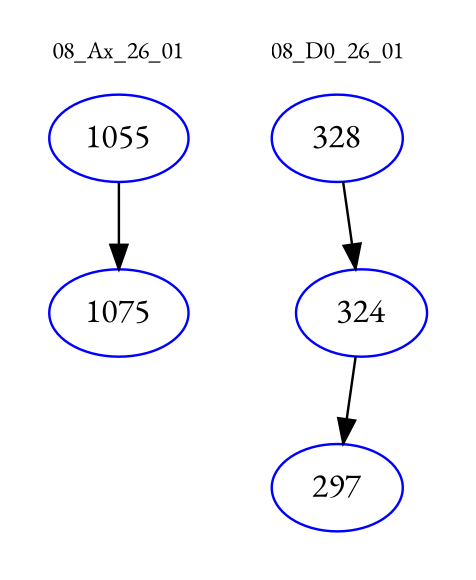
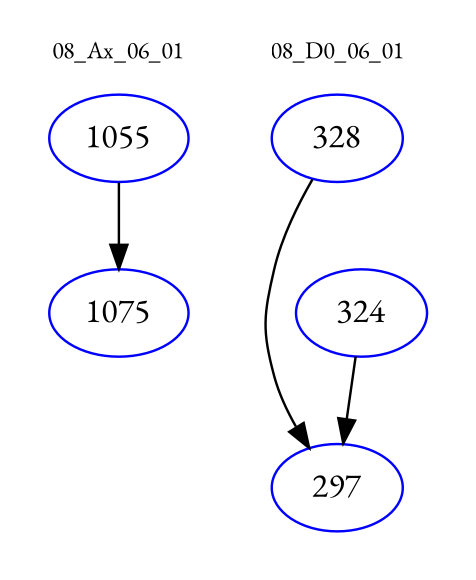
cluster "08_Ax_26_01": label "08_Ax_26_01" -> "08_Ax_06_01"
cluster "08_D0_26_01": label "08_D0_26_01" -> "08_D0_06_01"
edge "328" -> "324": now "328" -> "297"
